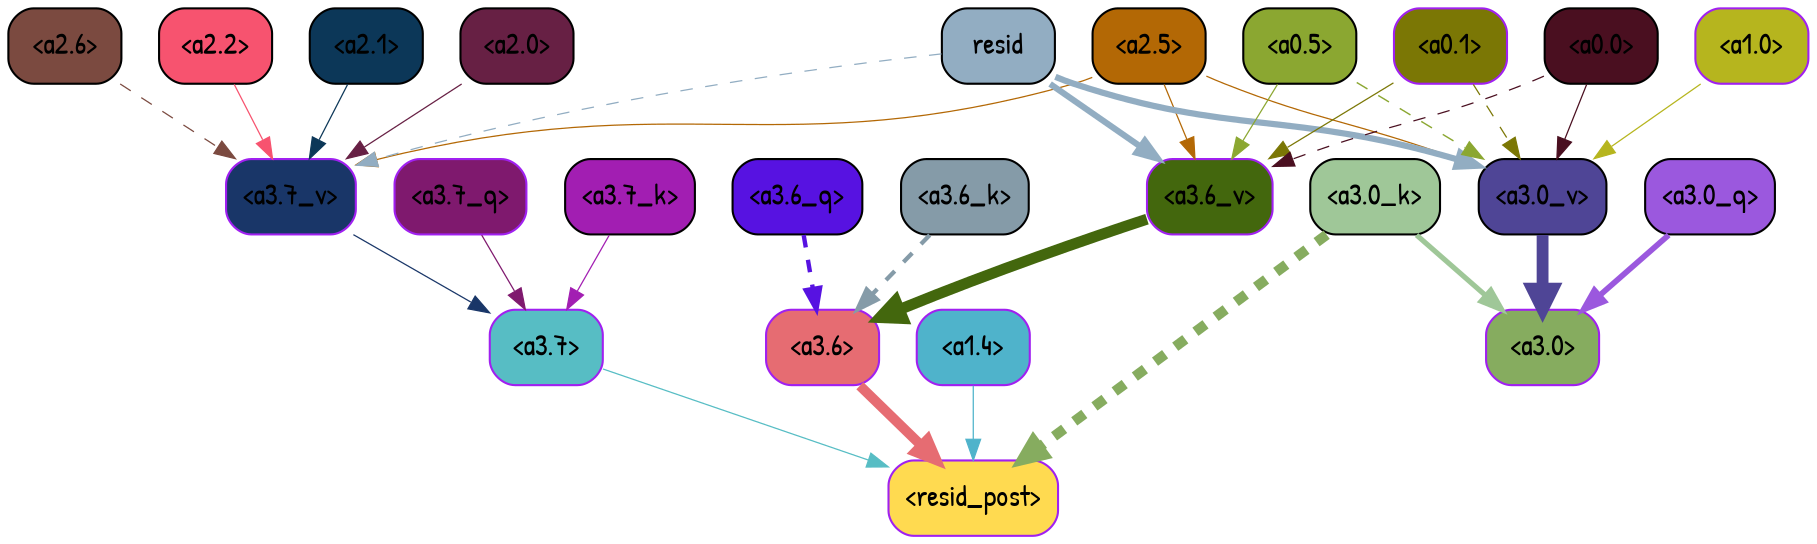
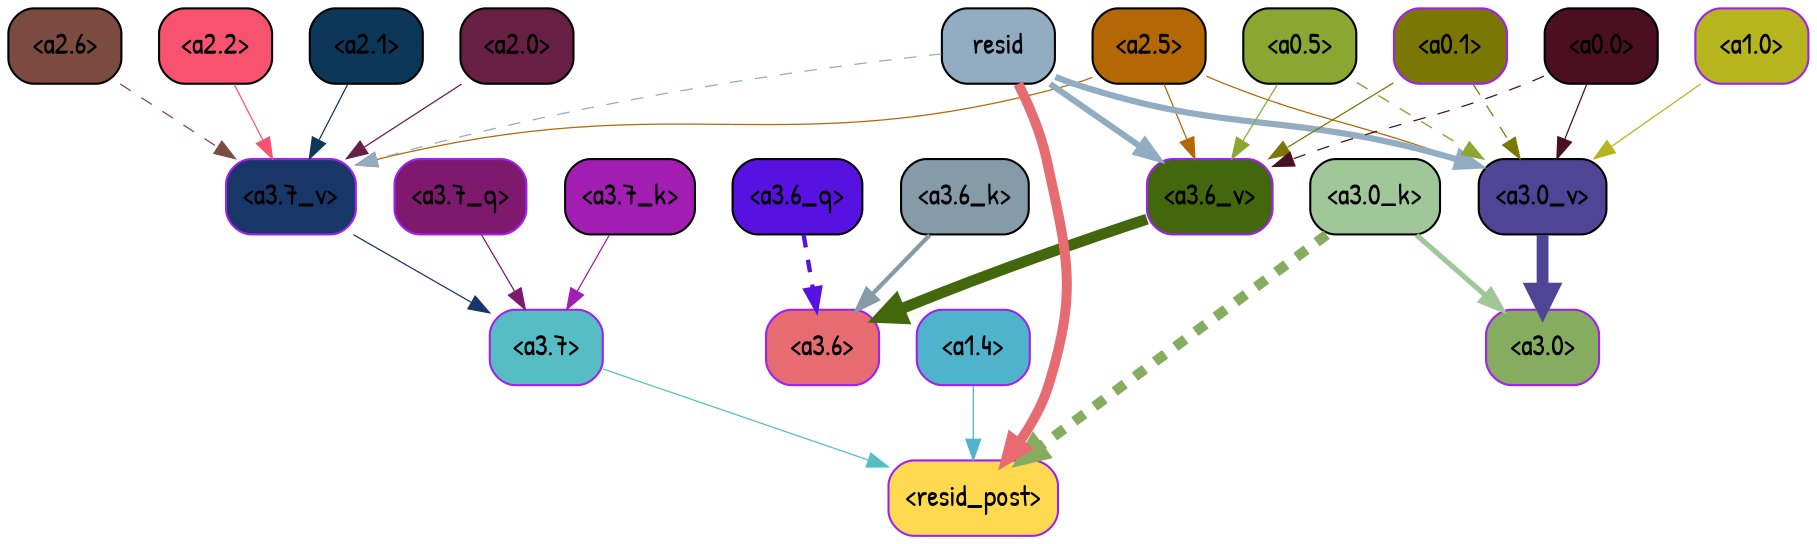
node "<a3.0_q>": removed
edge "<a3.6_k>" -> "<a3.6>": style dashed -> bold
edge "<a3.6>" -> "<resid_post>": now "resid" -> "<resid_post>"
